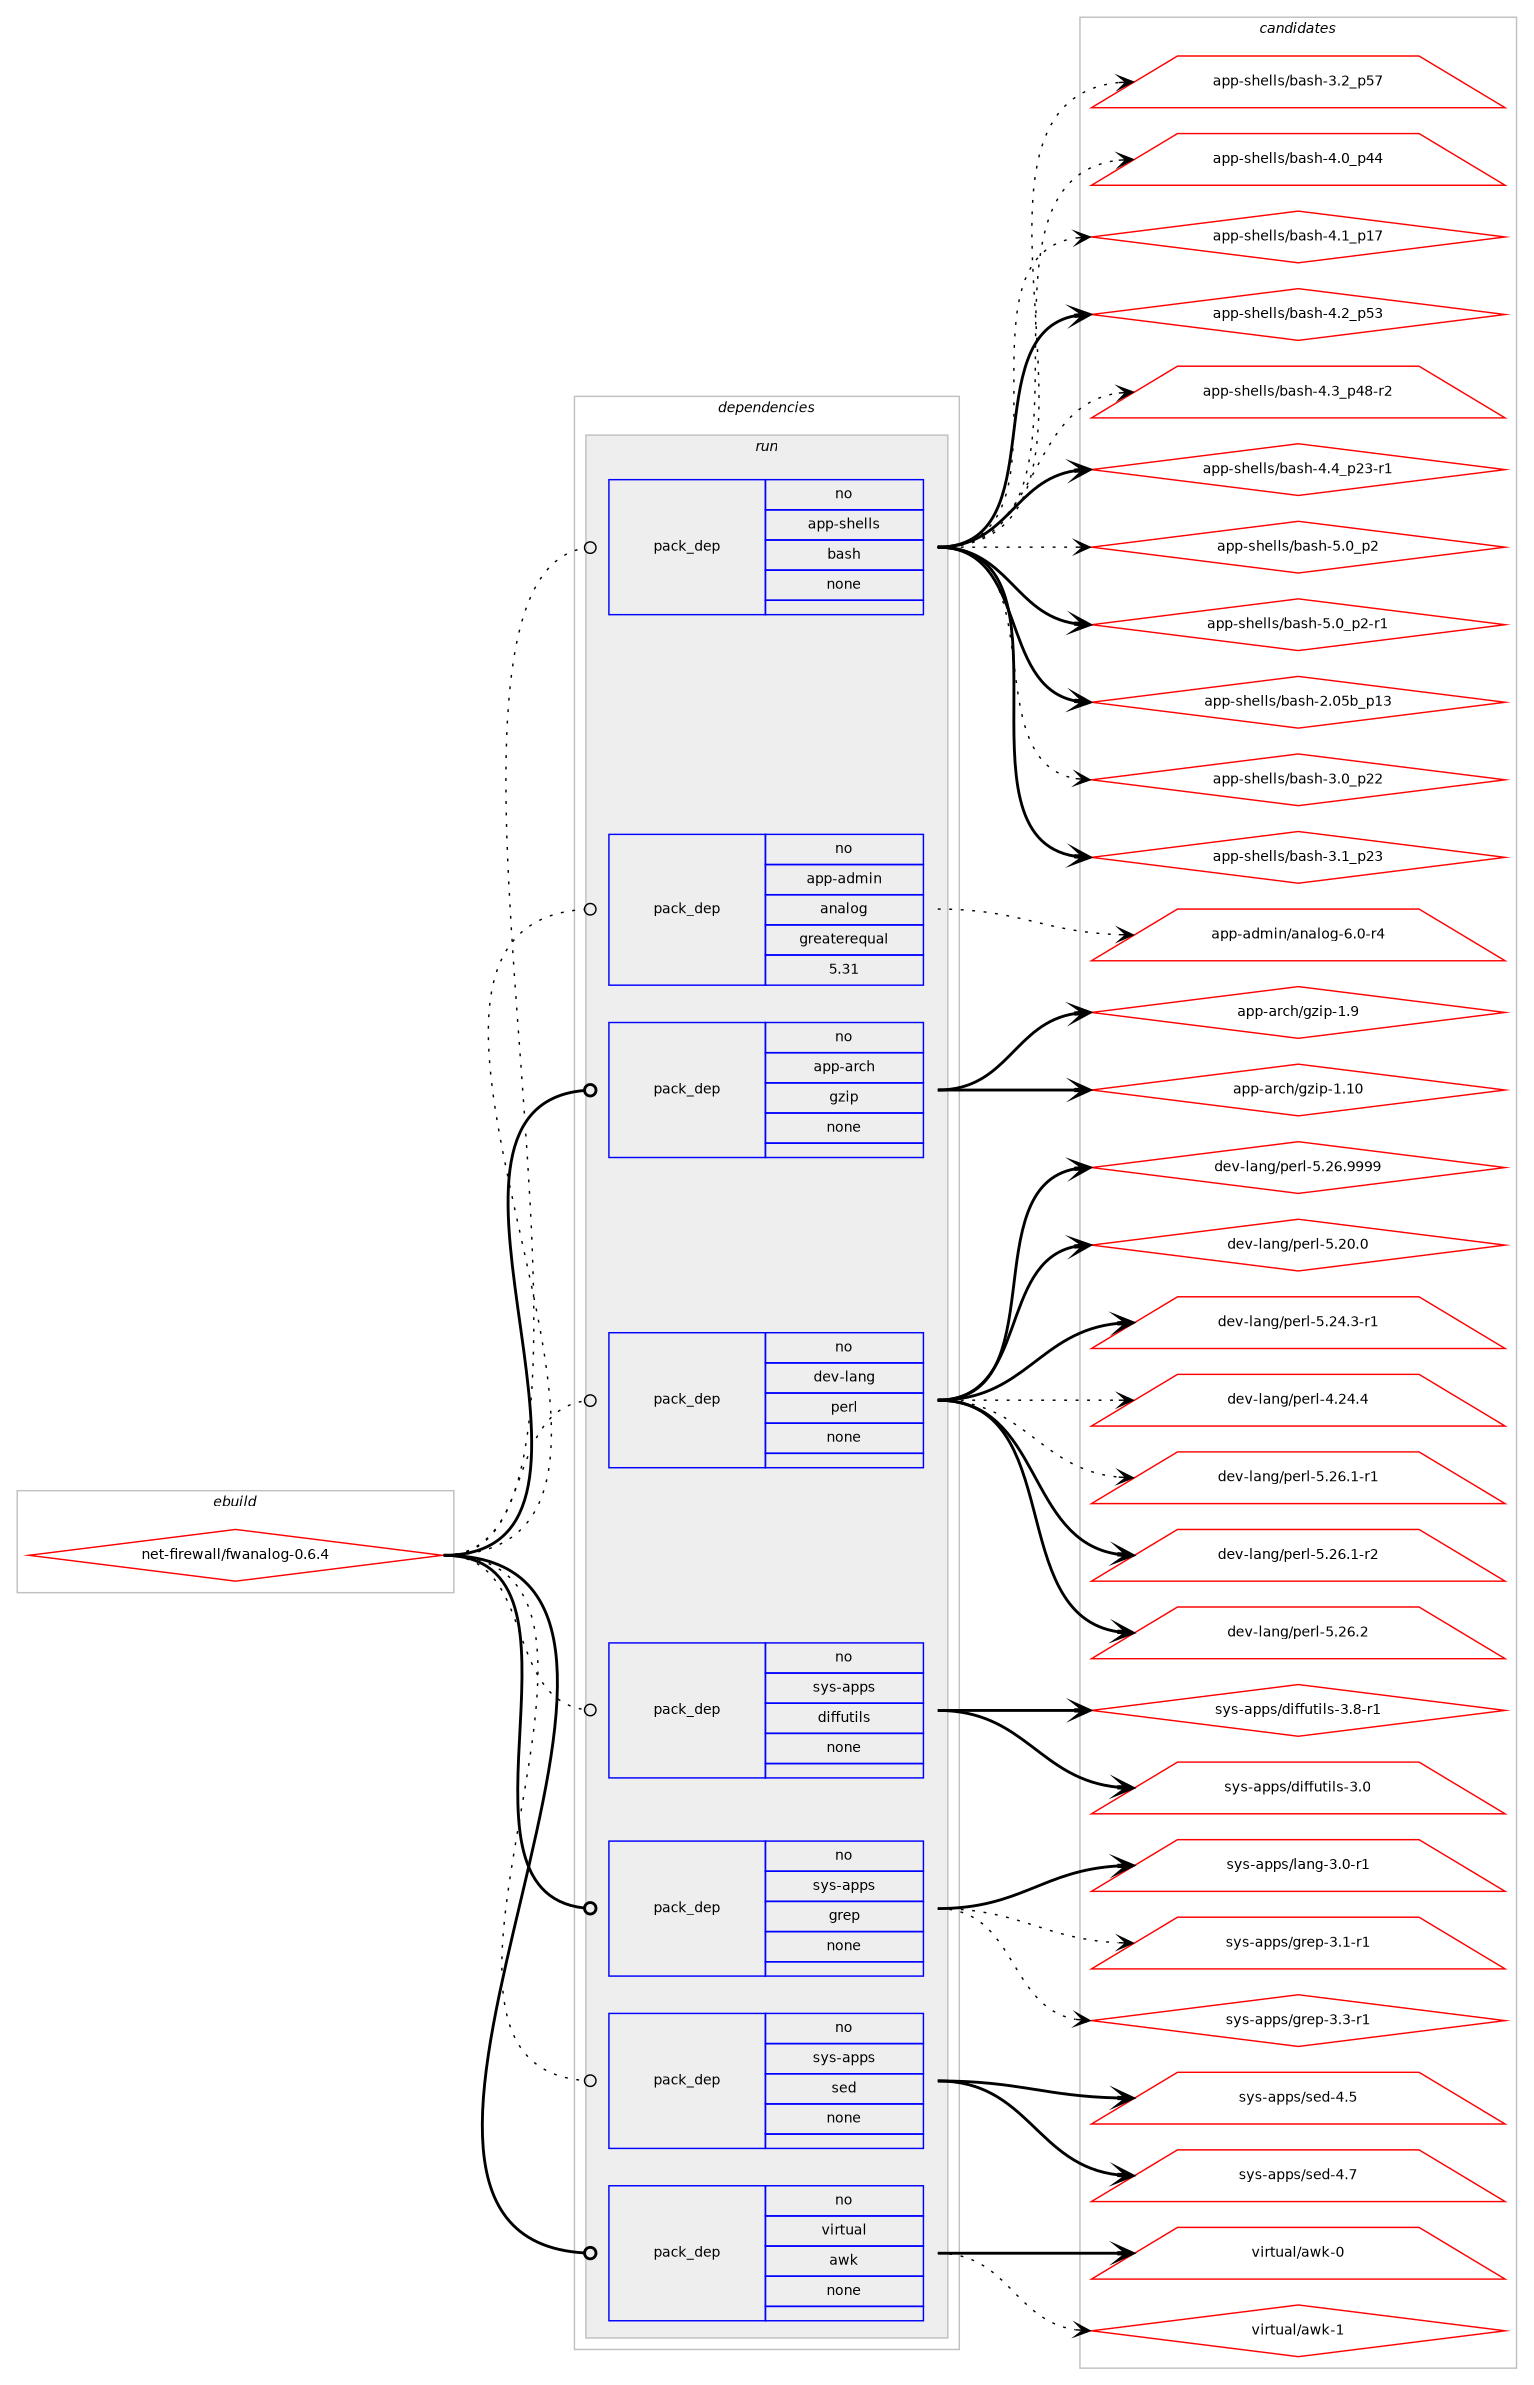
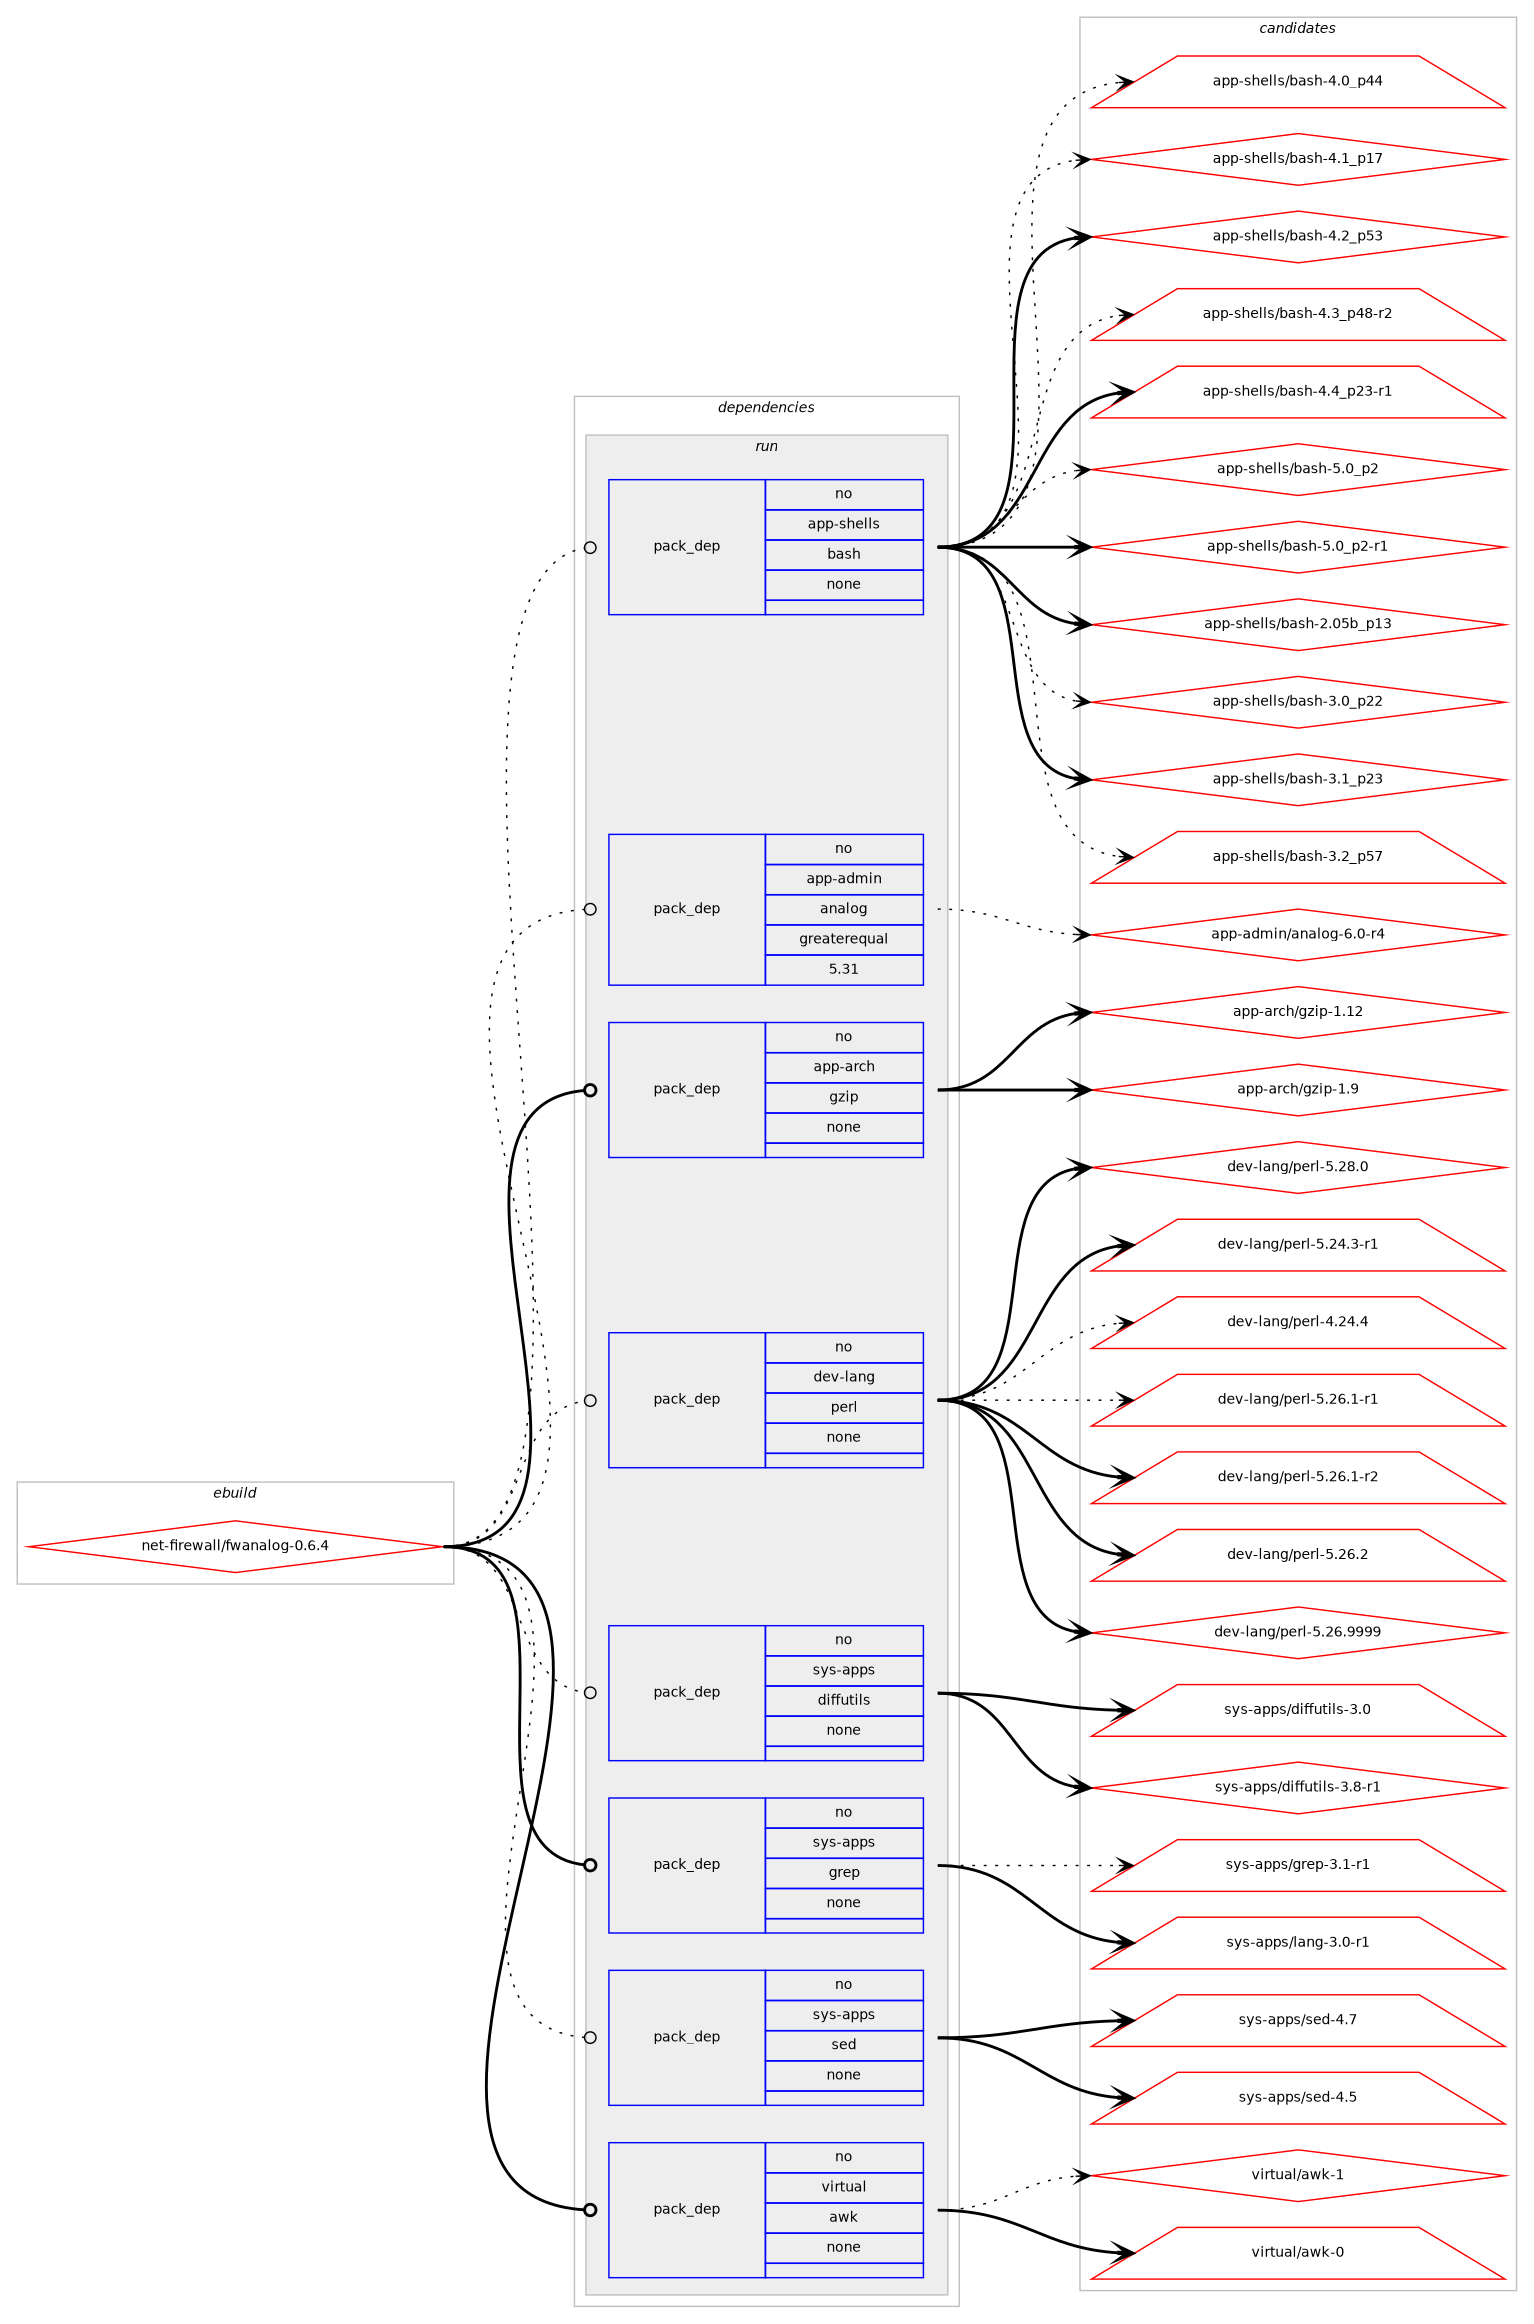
node "app-shells/bash-4.4_p23-r1": shape diamond -> trapezium
node "app-admin/analog-6.0-r4": shape trapezium -> diamond
node "app-arch/gzip-1.10": label "app-arch/gzip-1.10" -> "app-arch/gzip-1.12"
node "dev-lang/perl-5.20.0": label "dev-lang/perl-5.20.0" -> "dev-lang/perl-5.28.0"
node "sys-apps/grep-3.3-r1": removed
